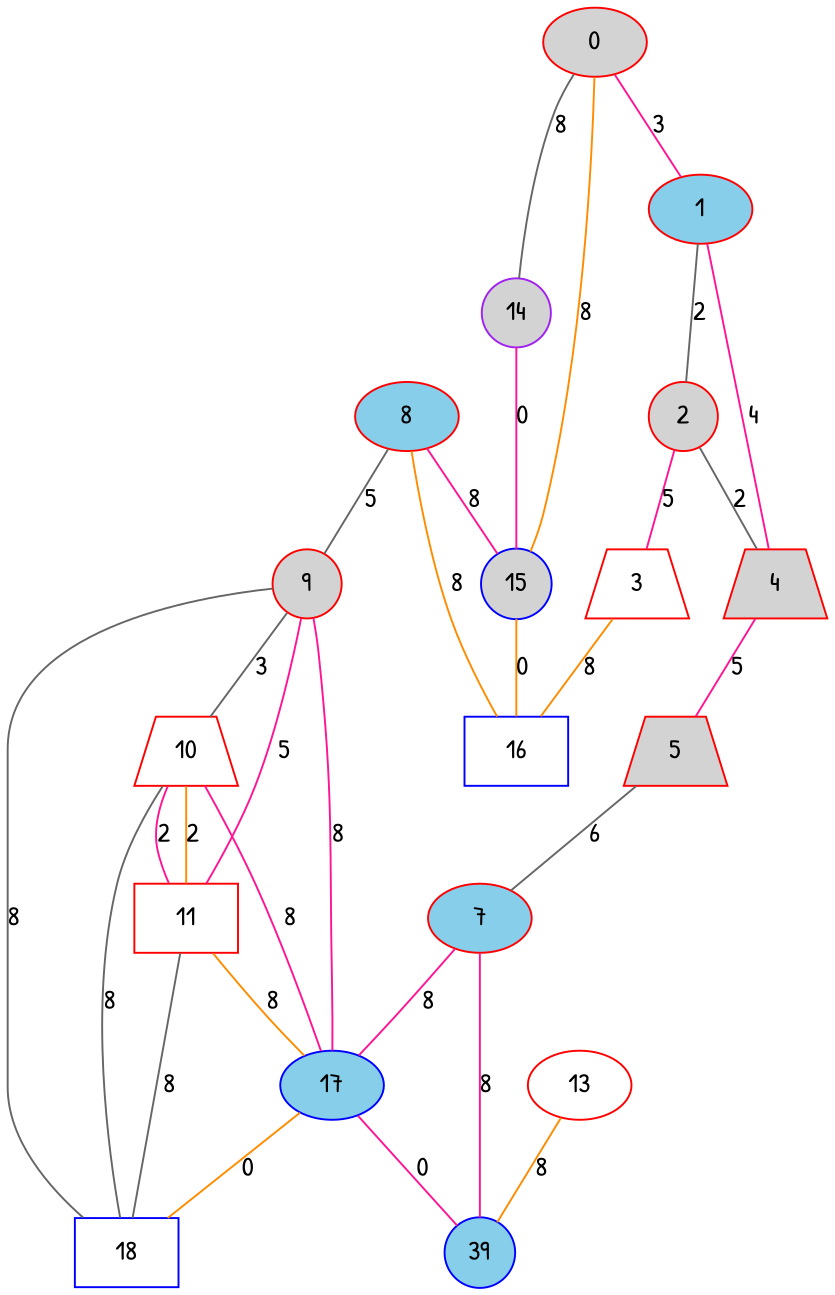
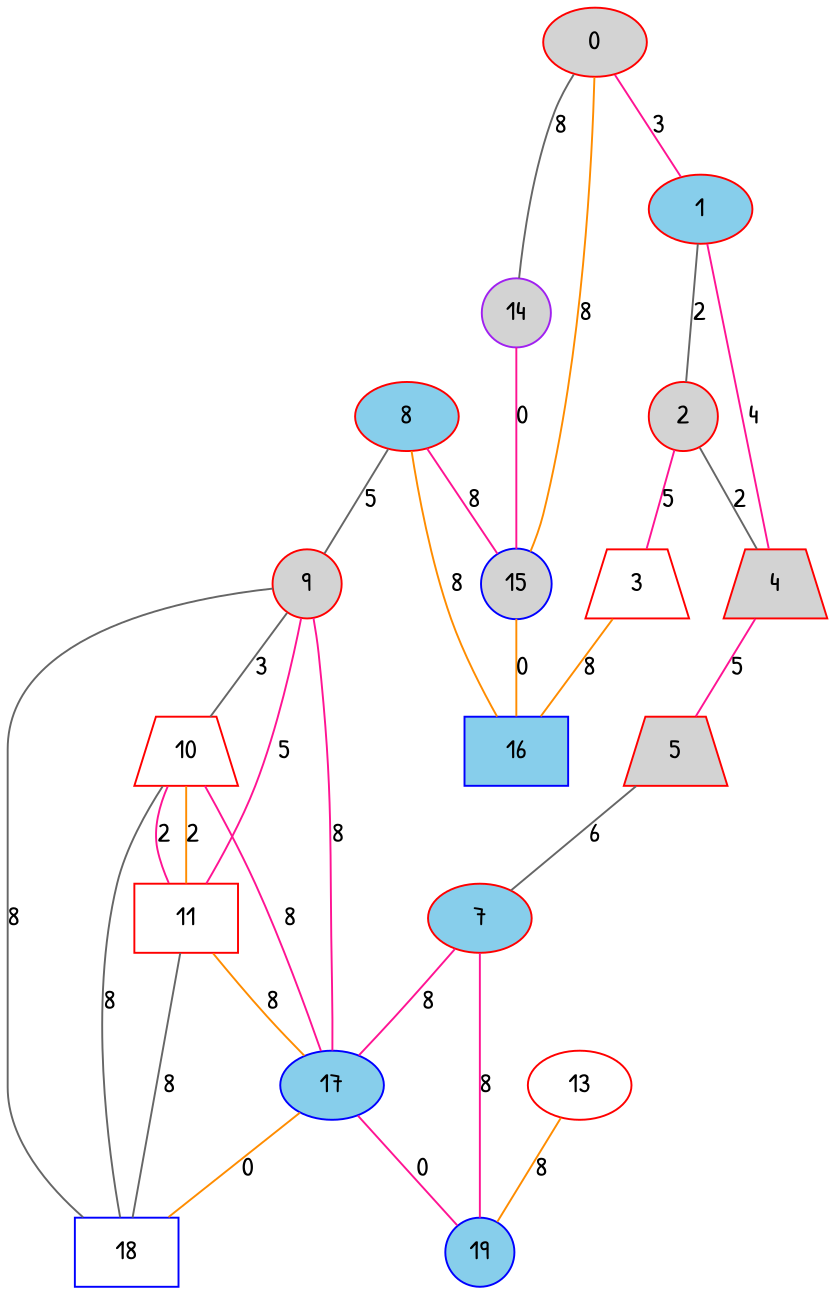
node "16": fillcolor white -> skyblue
node "39": label "39" -> "19"
